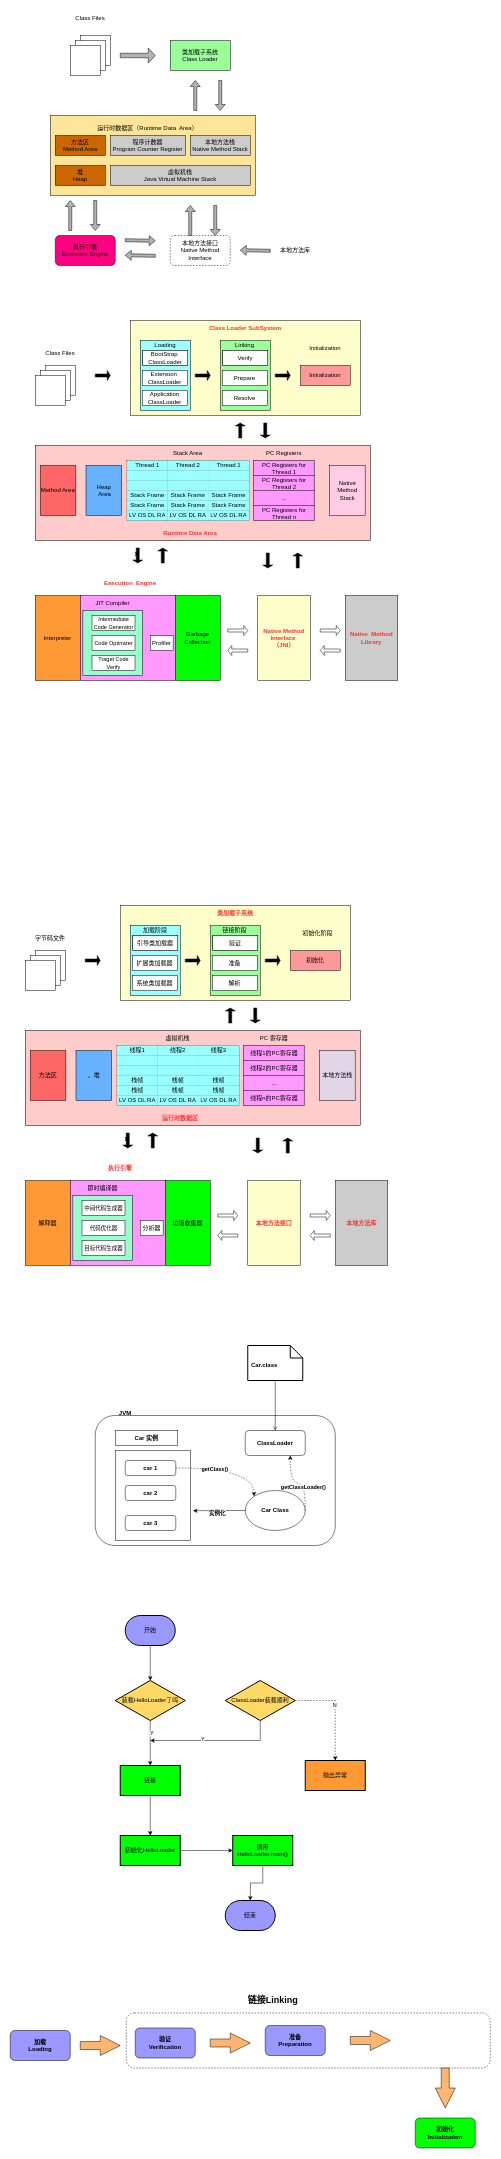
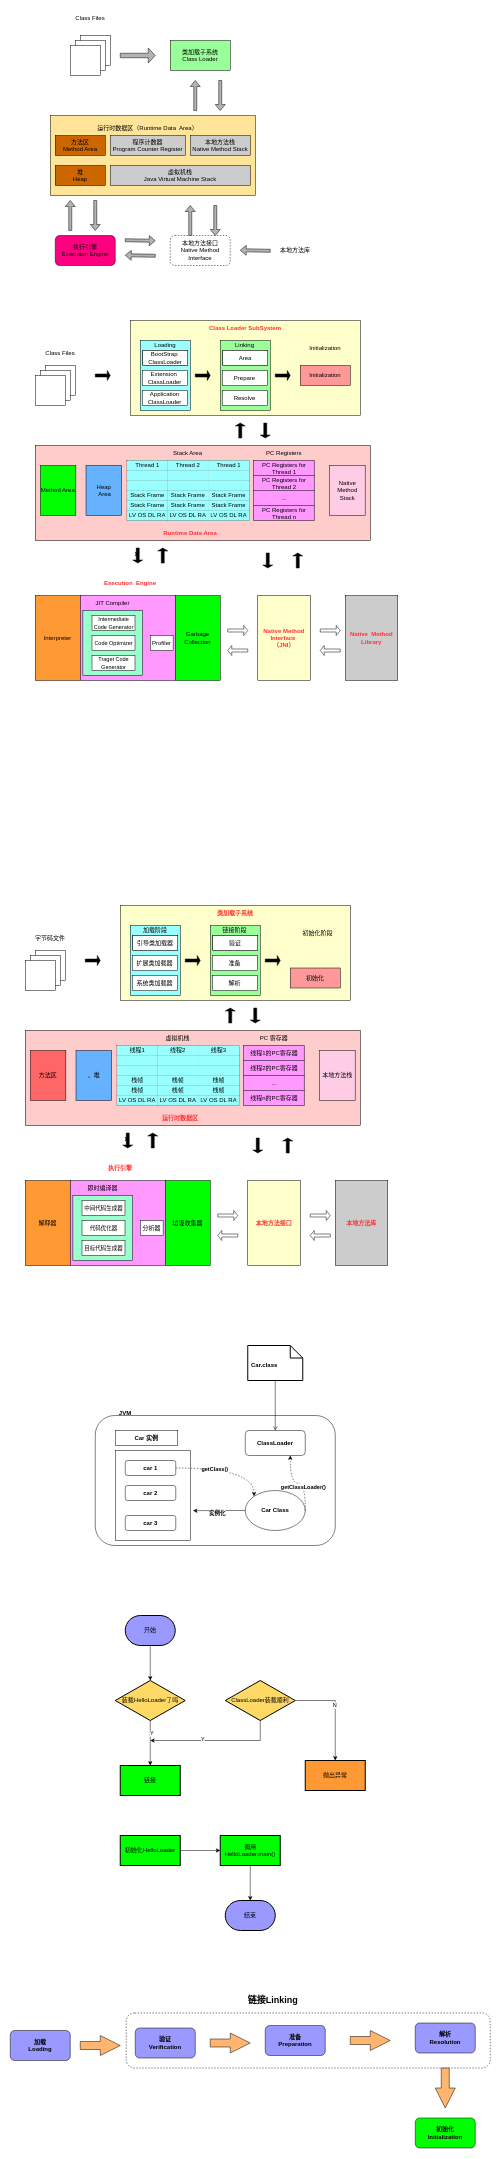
node "Verify": label "Verify" -> "Area"
node "Method Area": fillcolor #ff6666 -> #00ff00
node "Traget Code Verify": label "Traget Code Verify" -> "Traget Code Generator"
node "初始化": moved (315, 960) -> (315, 978)
node "本地方法栈": fillcolor #e1d5e7 -> #ffcce6
edge "ClassLoader装载顺利" -> "抛出异常": style dashed -> solid
edge "链接" -> "初始化HelloLoader": removed
node "调用HelloLoader.main()": moved (263, 1850) -> (250, 1850)
node "解析 Resolution": added
